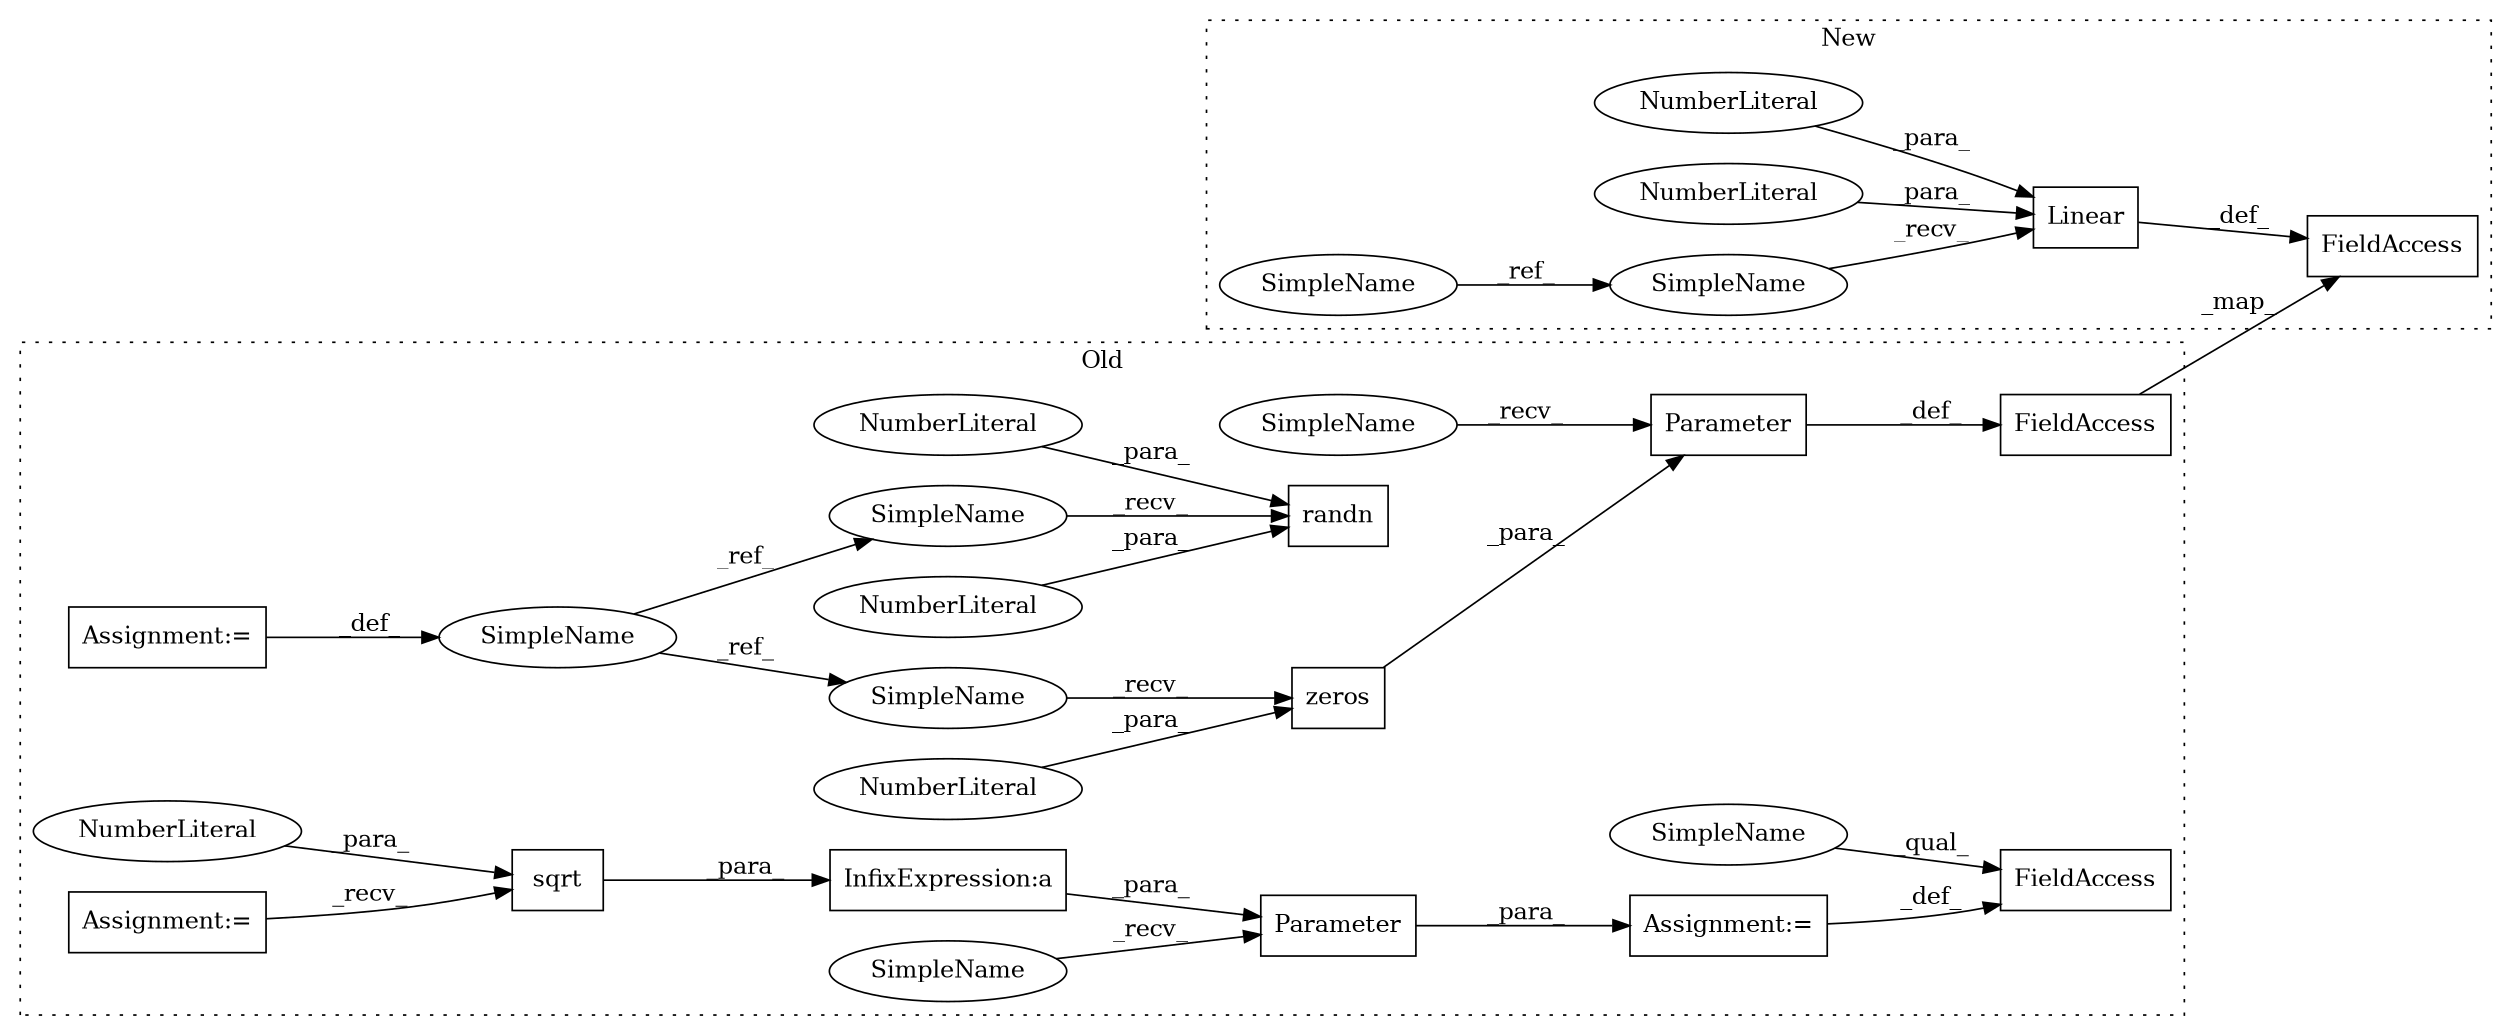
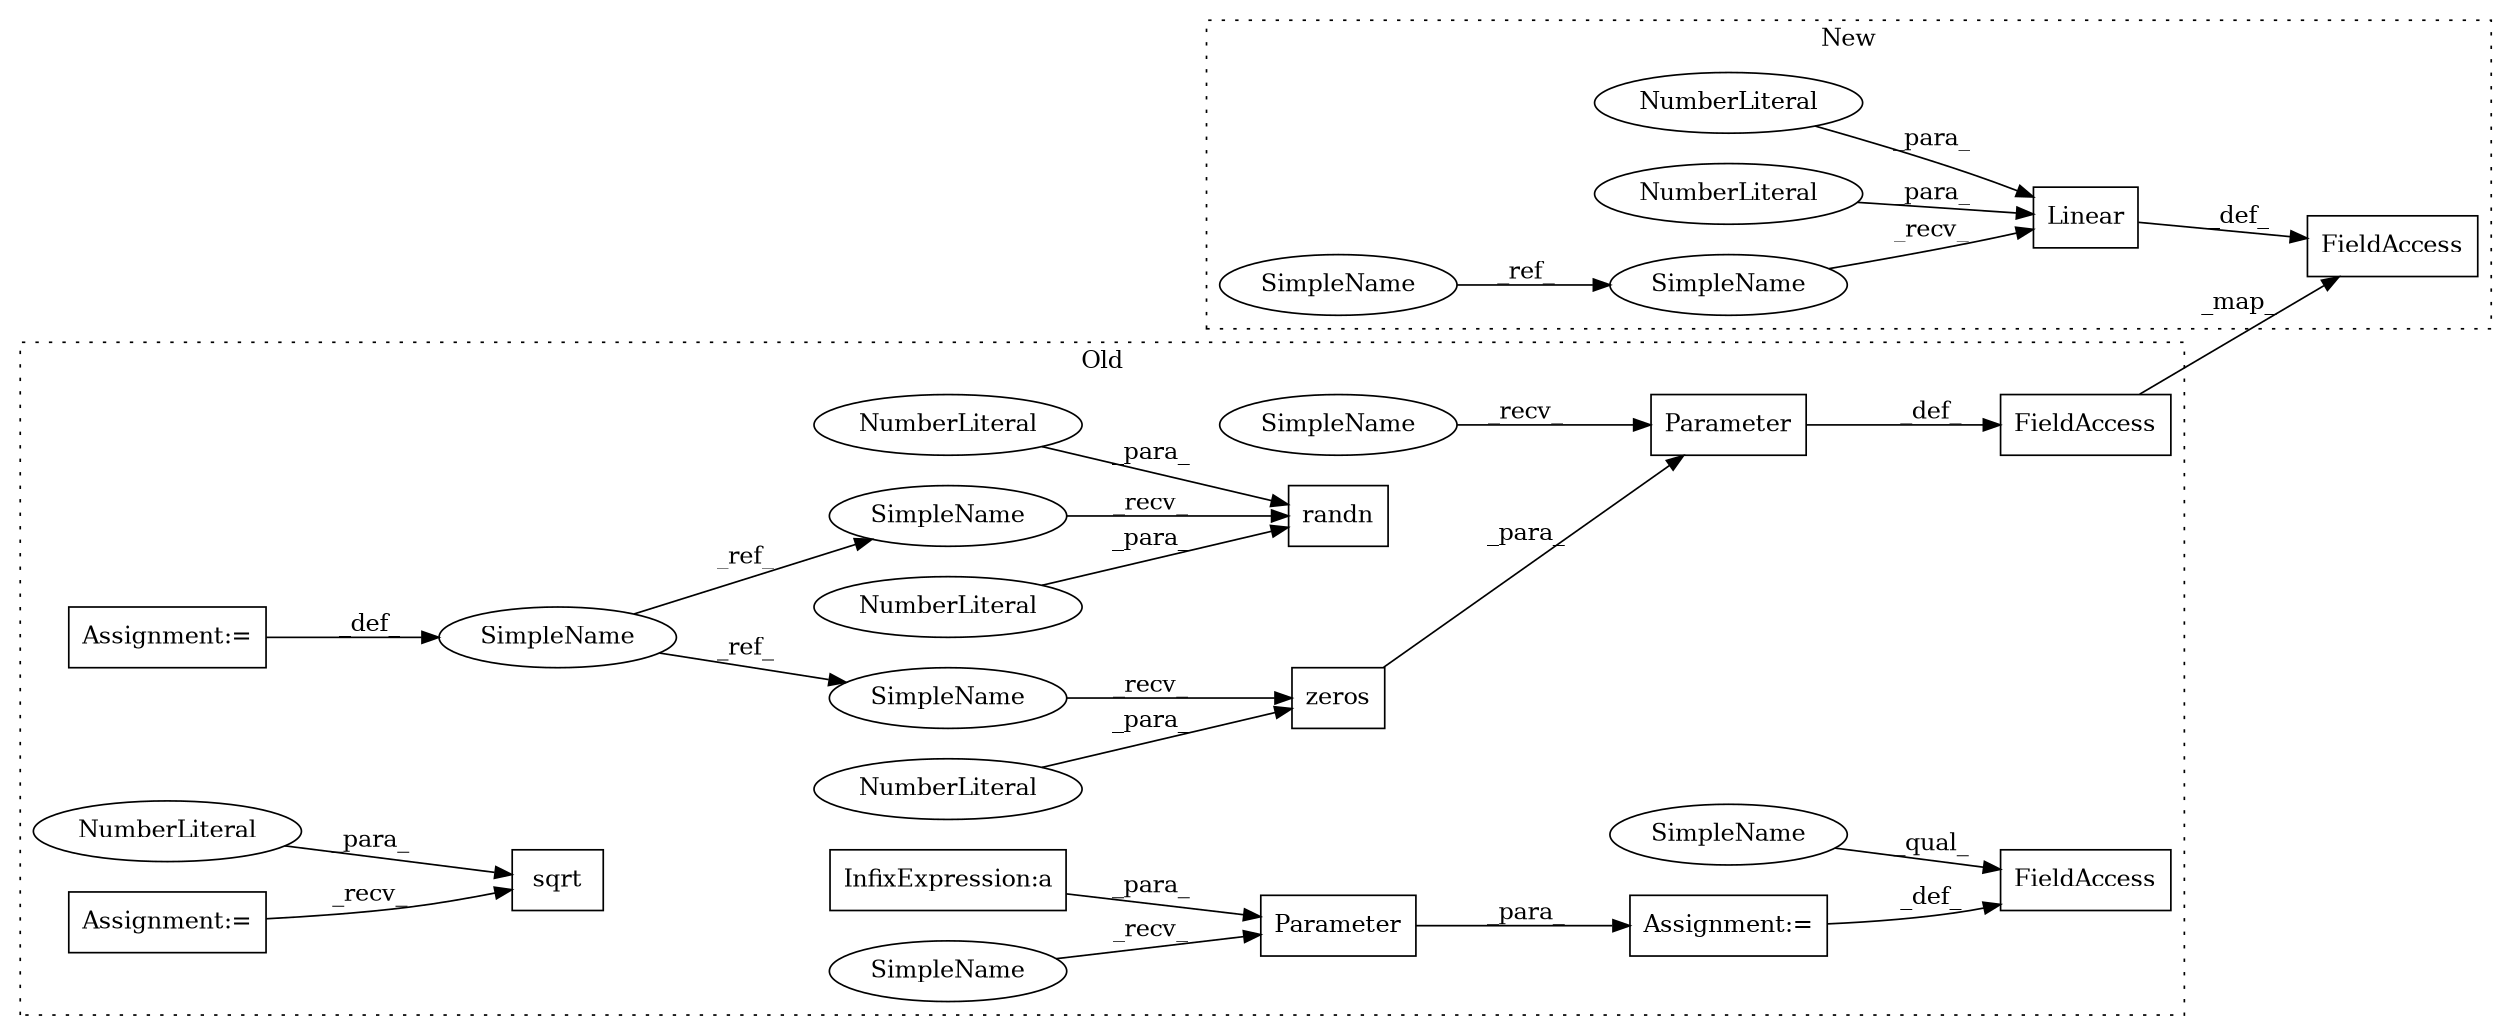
edge "sqrt" -> "InfixExpression:a": removed, label "_para_"
